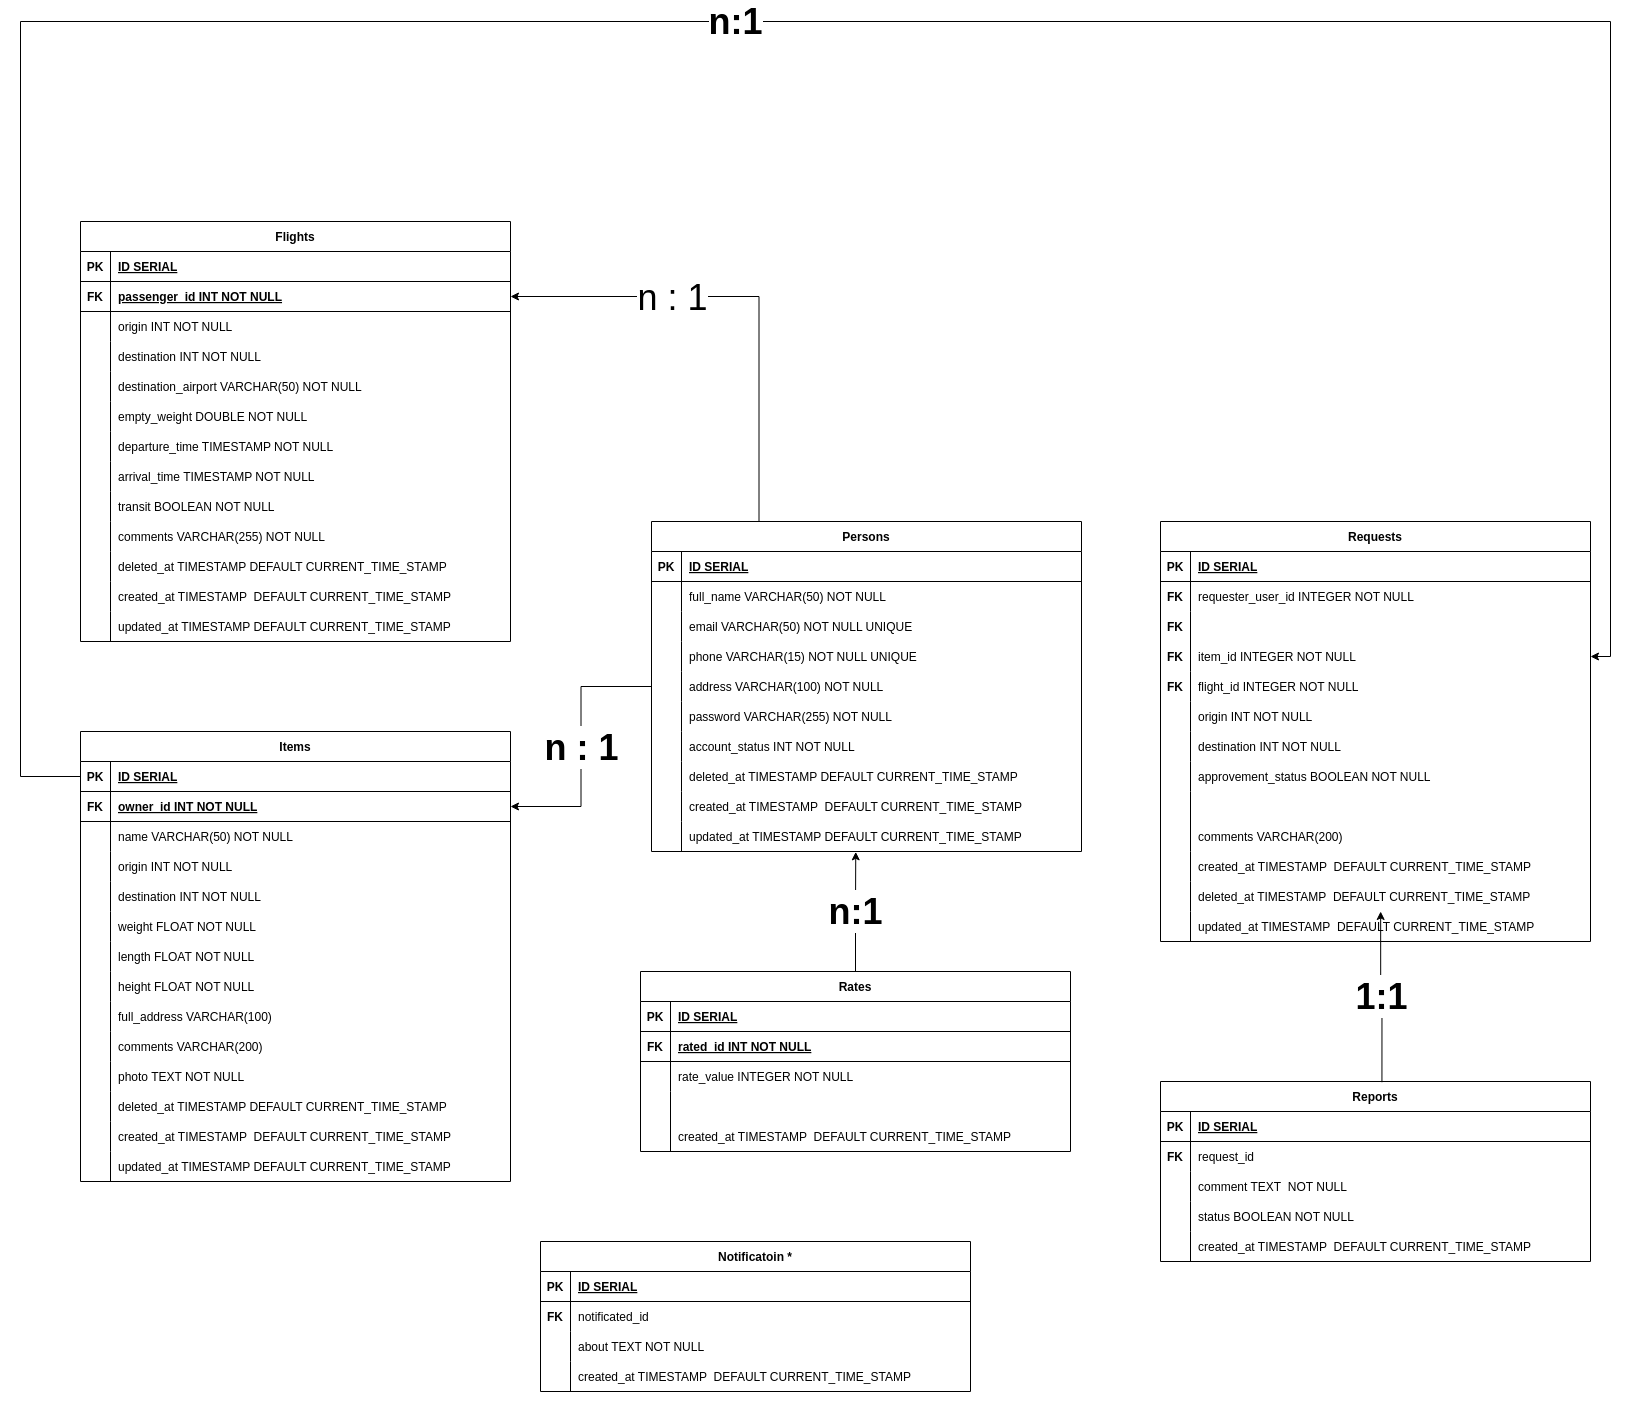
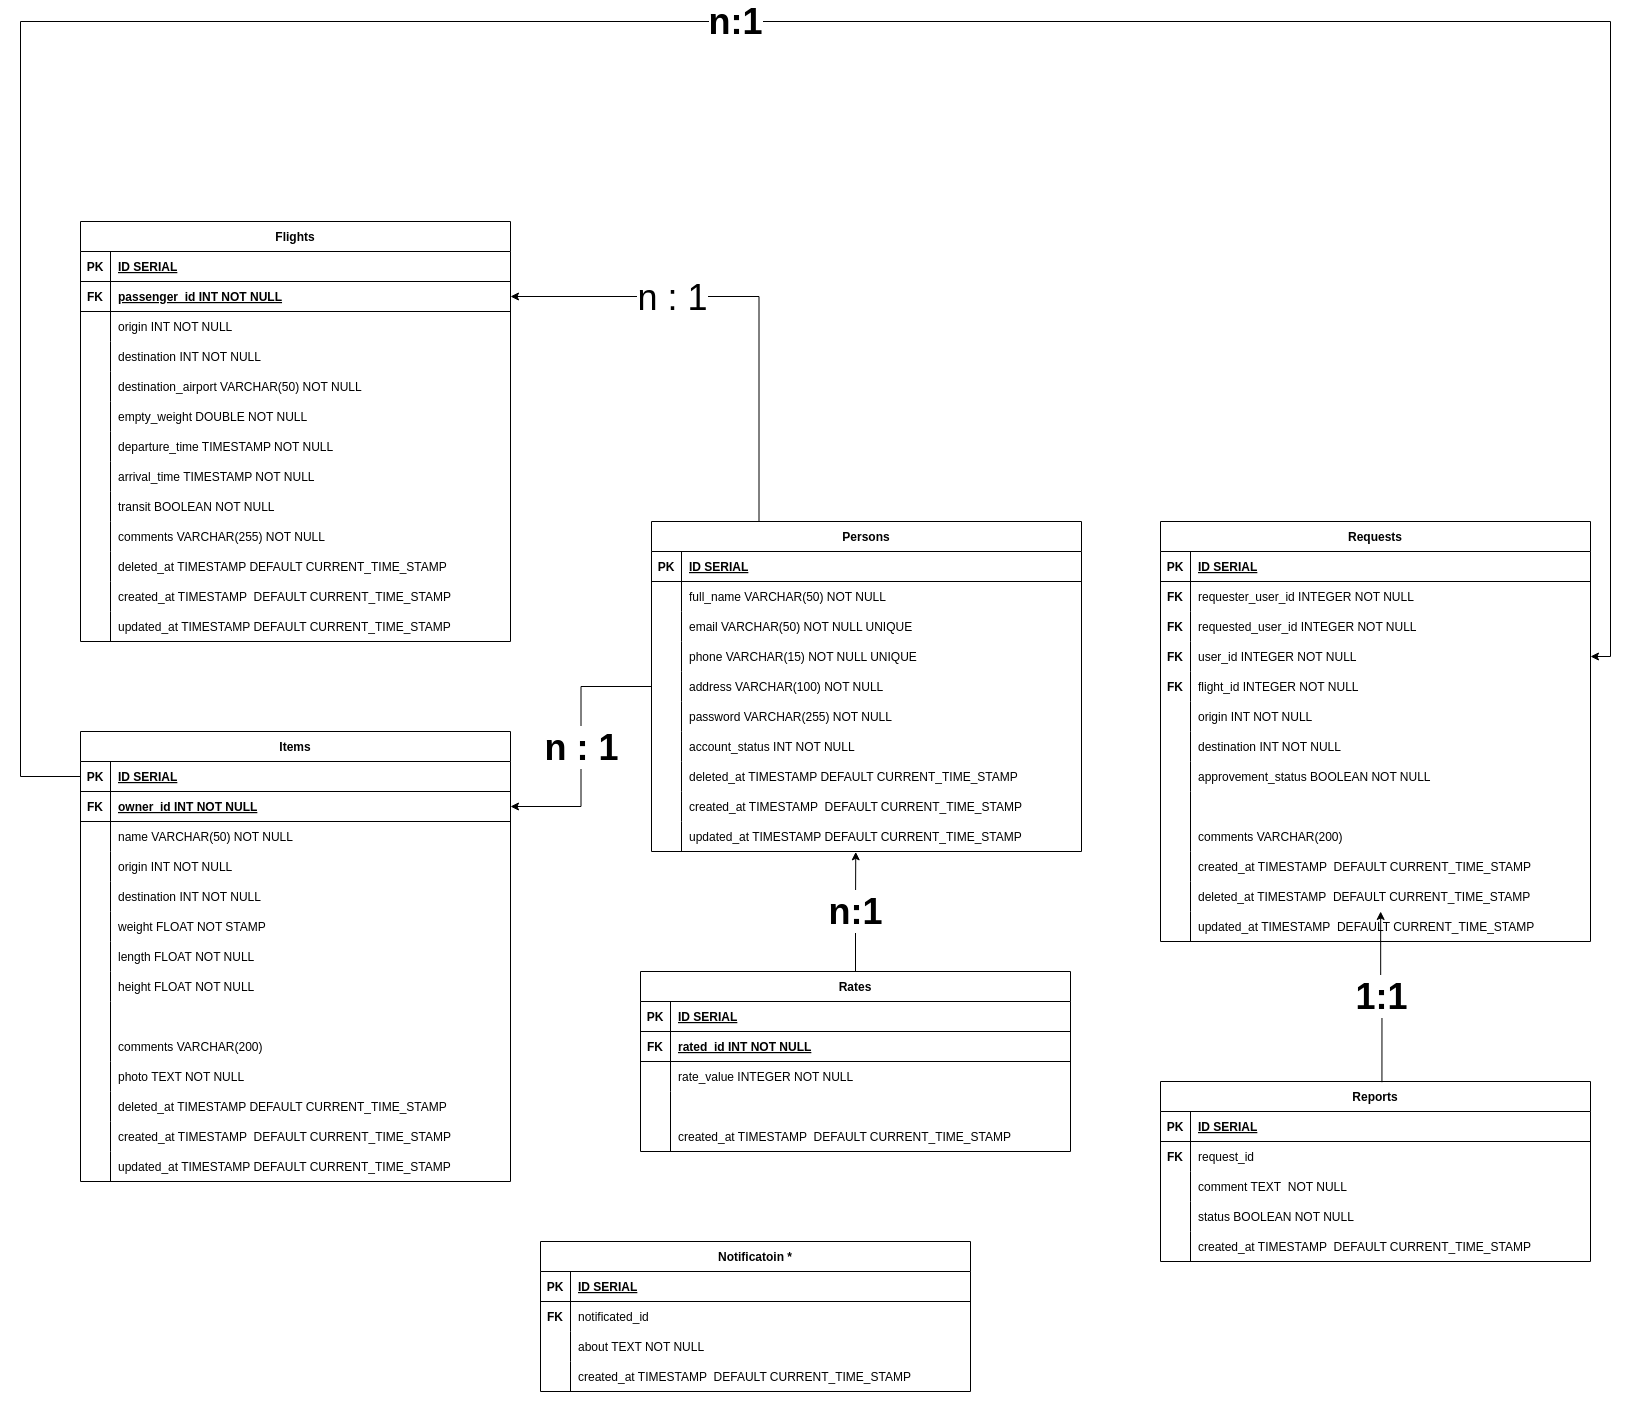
node "requested_user_id INTEGER NOT NULL": added
node "item_id INTEGER NOT NULL": label "item_id INTEGER NOT NULL" -> "user_id INTEGER NOT NULL"
node "weight FLOAT NOT NULL": label "weight FLOAT NOT NULL" -> "weight FLOAT NOT STAMP"
node "full_address VARCHAR(100)": removed
